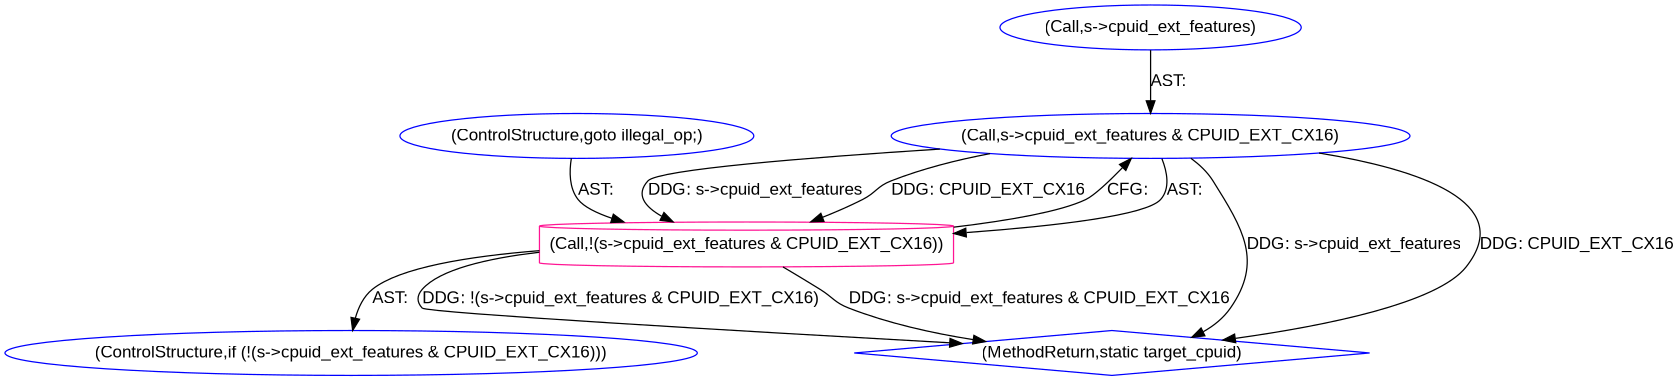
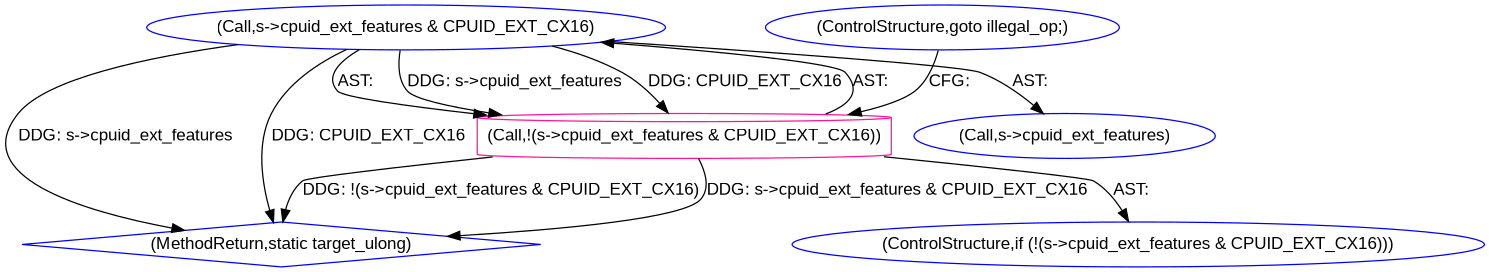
edge "(Call,s->cpuid_ext_features)" -> "(Call,s->cpuid_ext_features & CPUID_EXT_CX16)": reversed
edge "(ControlStructure,goto illegal_op;)" -> "(Call,!(s->cpuid_ext_features & CPUID_EXT_CX16))": label "AST: " -> "CFG: "
edge "(Call,!(s->cpuid_ext_features & CPUID_EXT_CX16))" -> "(Call,s->cpuid_ext_features & CPUID_EXT_CX16)": label "CFG: " -> "AST: "
node "(MethodReturn,static target_cpuid)": label "(MethodReturn,static target_cpuid)" -> "(MethodReturn,static target_ulong)"
